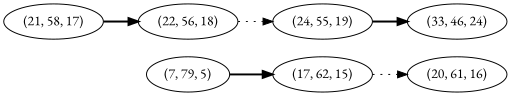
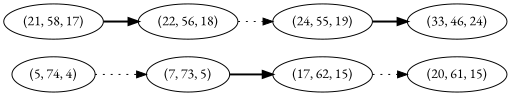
node "(5, 74, 4)": added
node "(7, 79, 5)": label "(7, 79, 5)" -> "(7, 73, 5)"
node "(20, 61, 16)": label "(20, 61, 16)" -> "(20, 61, 15)"
